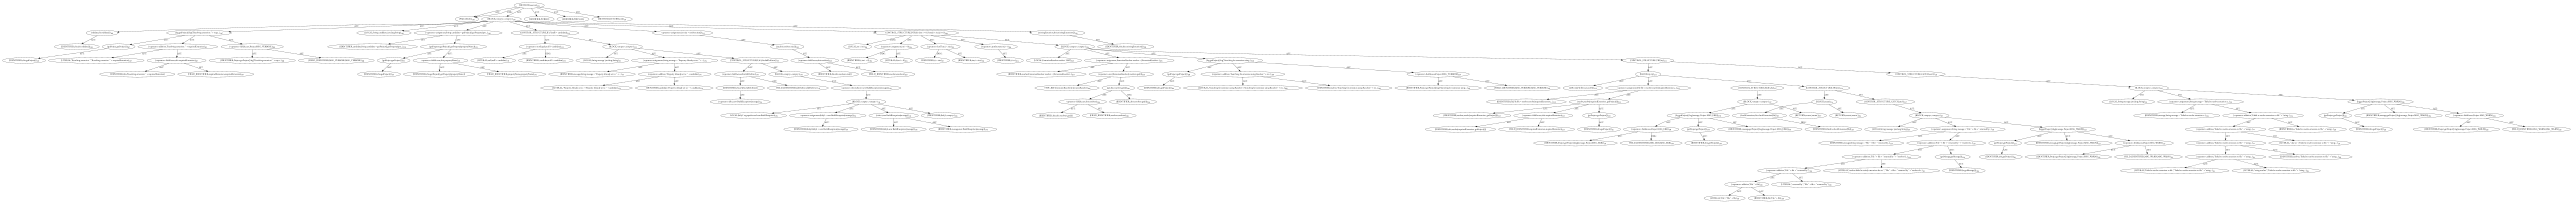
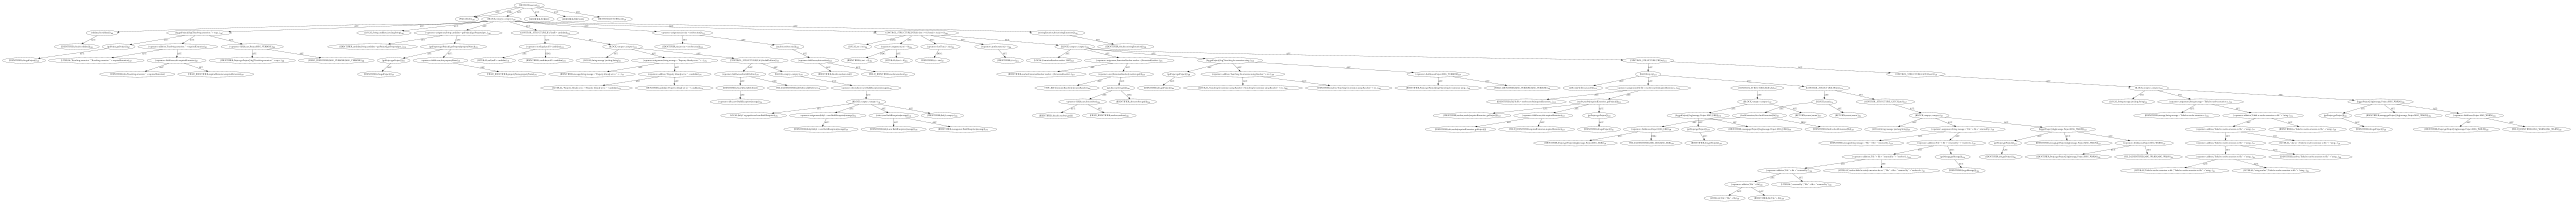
node "(IDENTIFIER,size,int size = resolvers.size())": added
node "(IDENTIFIER,size,i < size)": removed
node "(IDENTIFIER,this,getProject().getProperty(propertyName))": removed
edge "(log,getProject().log(message, Project.MSG_ERR))" -> "(<operator>.fieldAccess,Project.MSG_ERR)": now "(checkExtension,this.checkExtension(file))" -> "(<operator>.fieldAccess,Project.MSG_ERR)"
